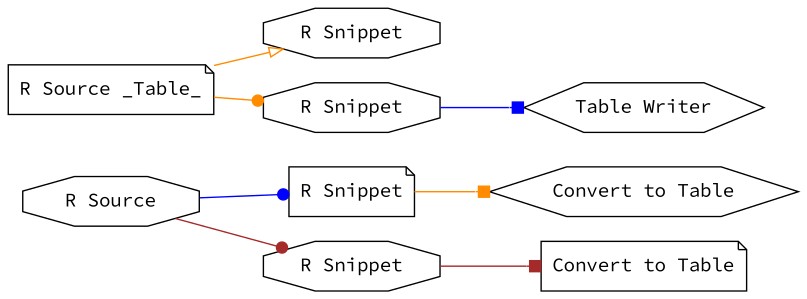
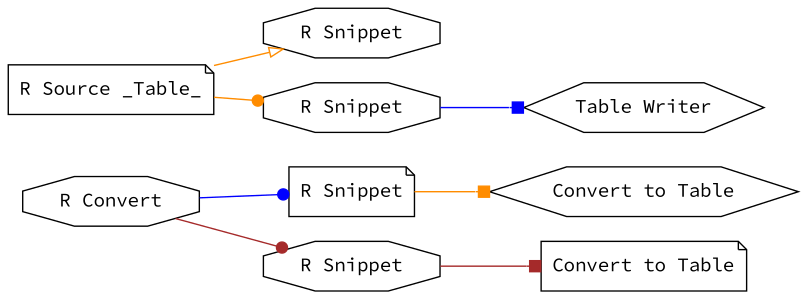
node "R Source": label "R Source" -> "R Convert"
